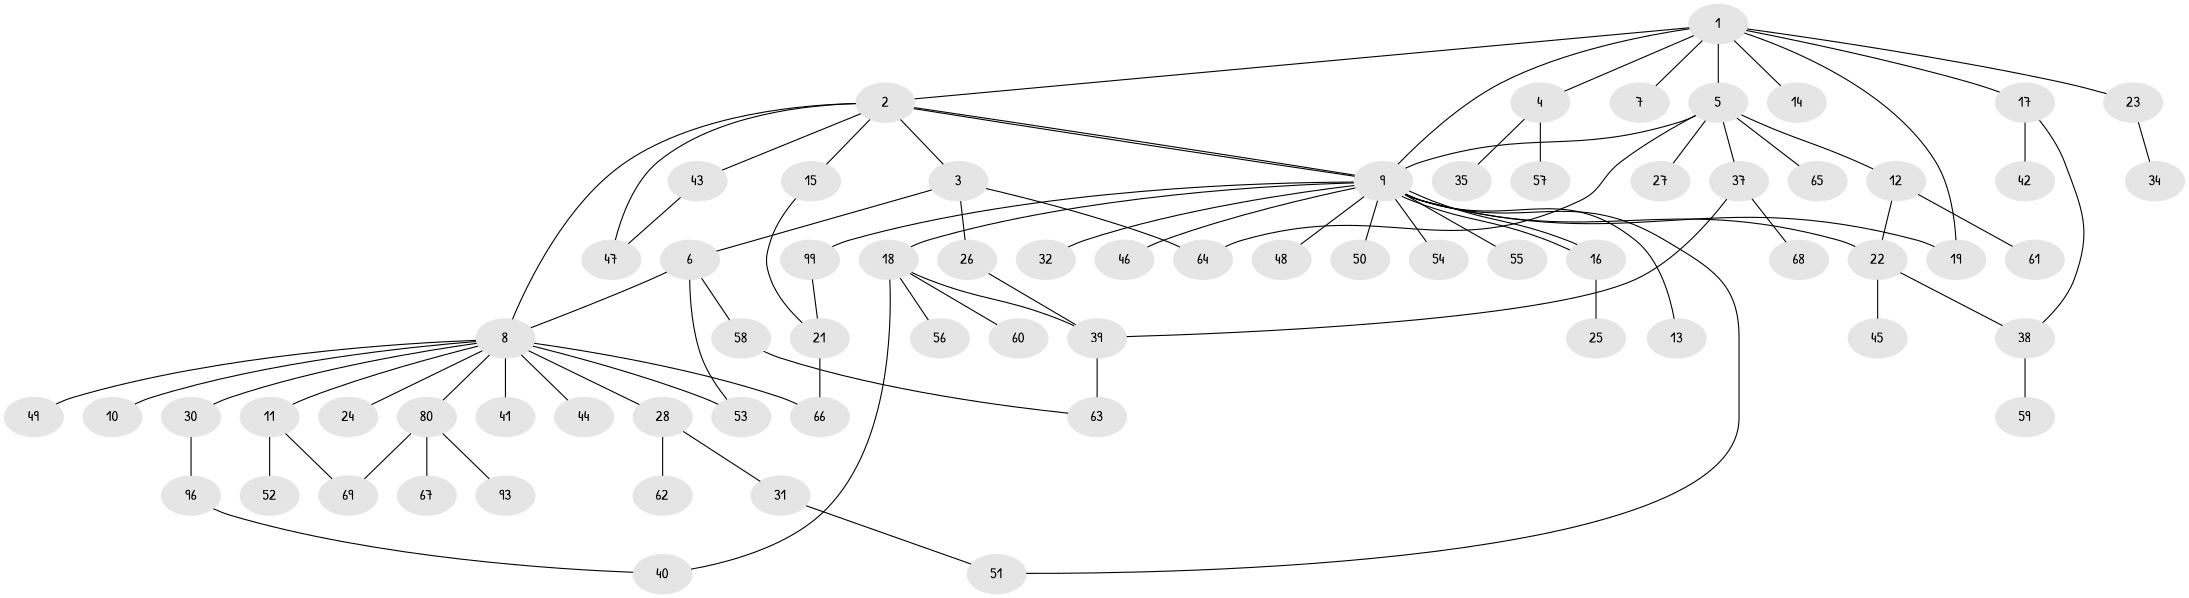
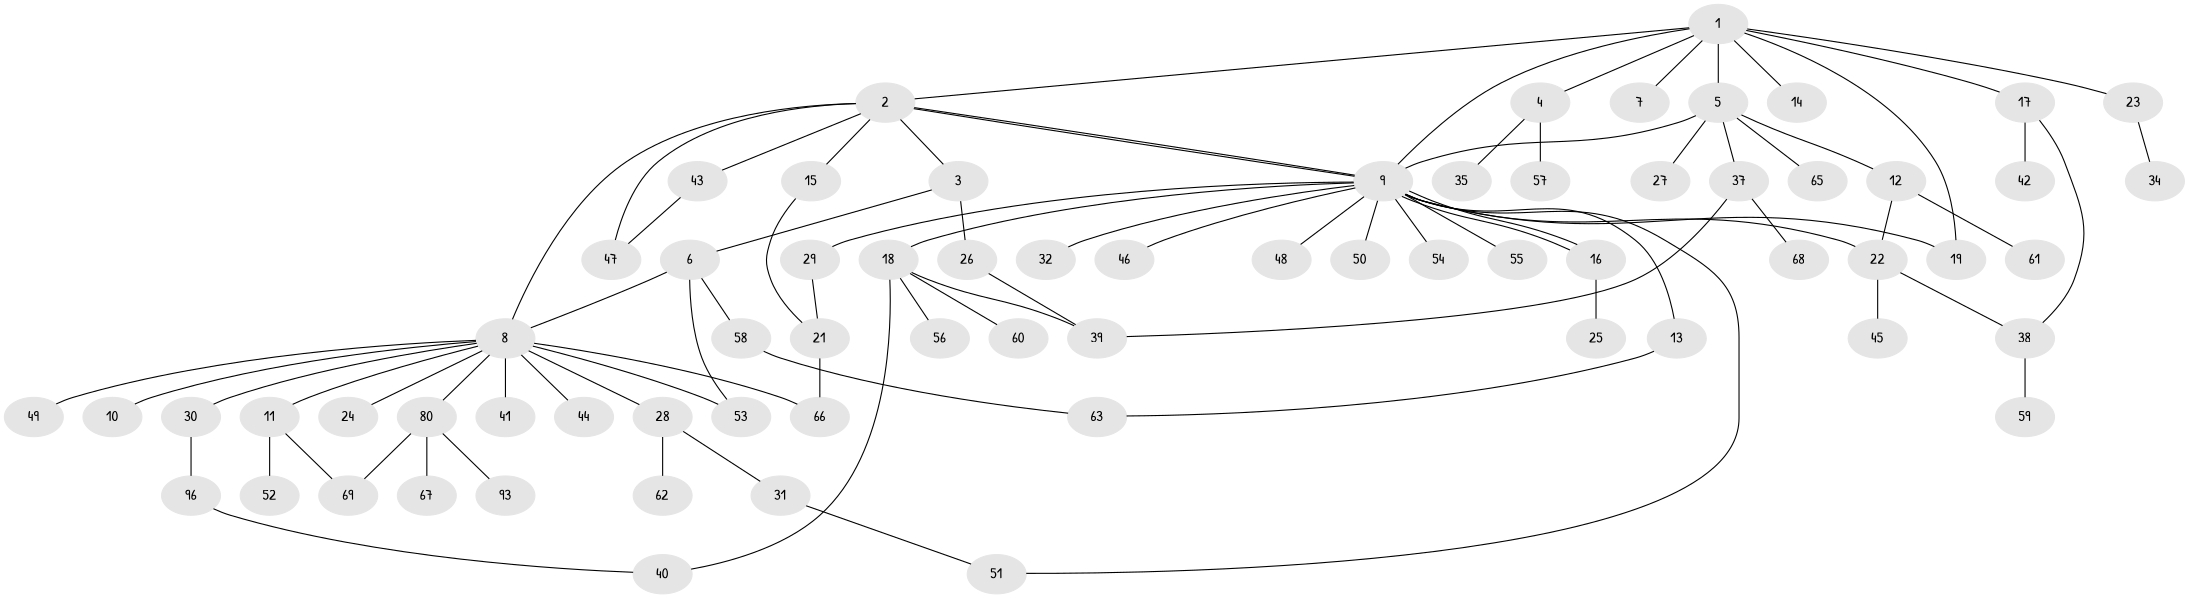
node "99": label "99" -> "29"
node "64": removed
edge "39" -- "63": now "13" -- "63"
